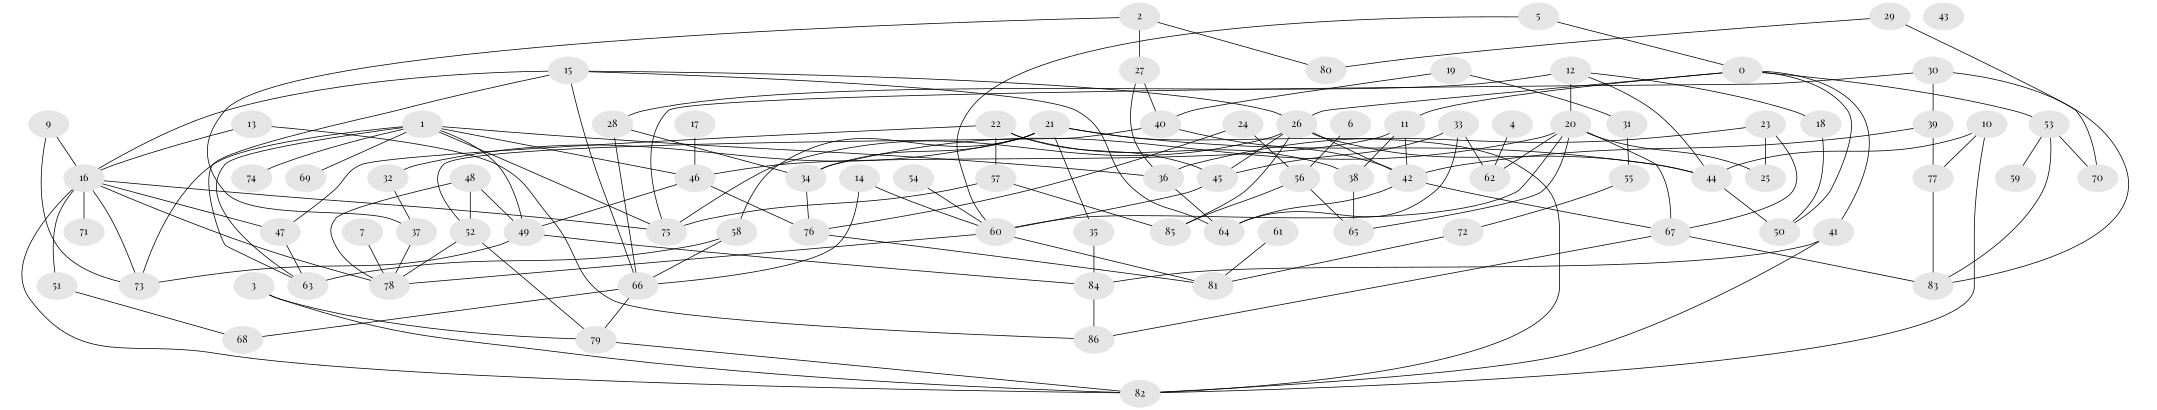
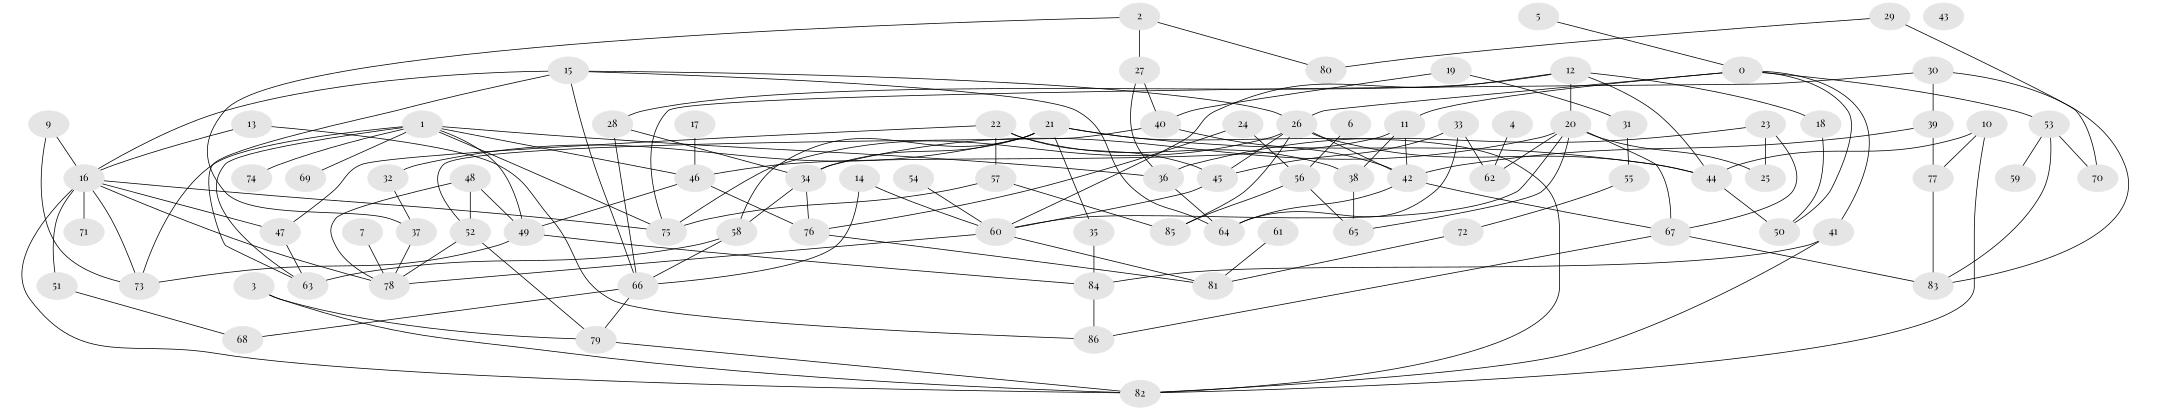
edge "5" -- "60": now "12" -- "60"
edge "34" -- "58": added
